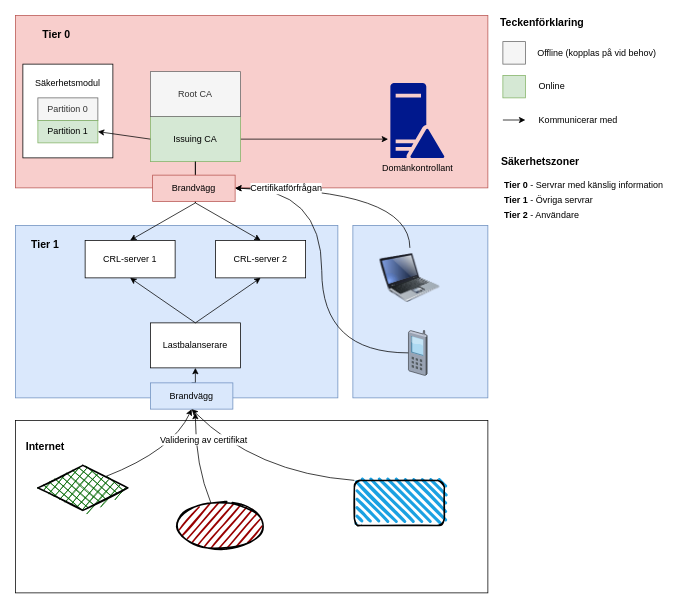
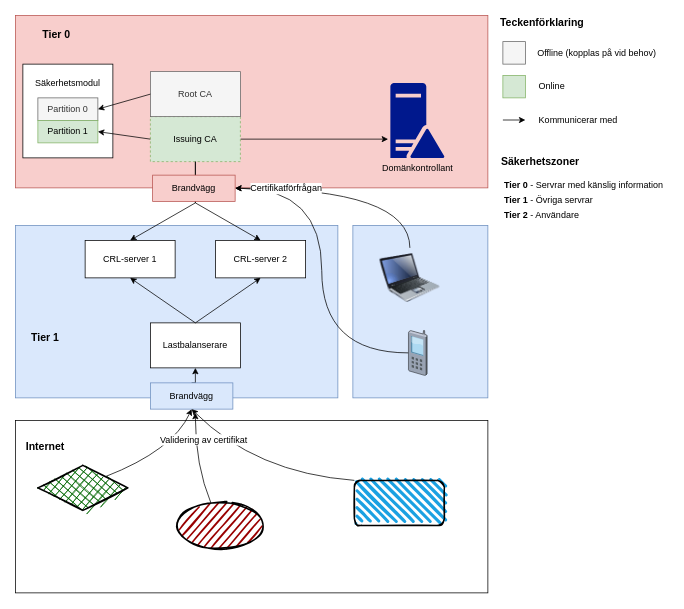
edge "Root CA" -> "Partition 0": added
node "Issuing CA": style solid -> dashed
node "Tier 1": moved (45, 244) -> (45, 338)
